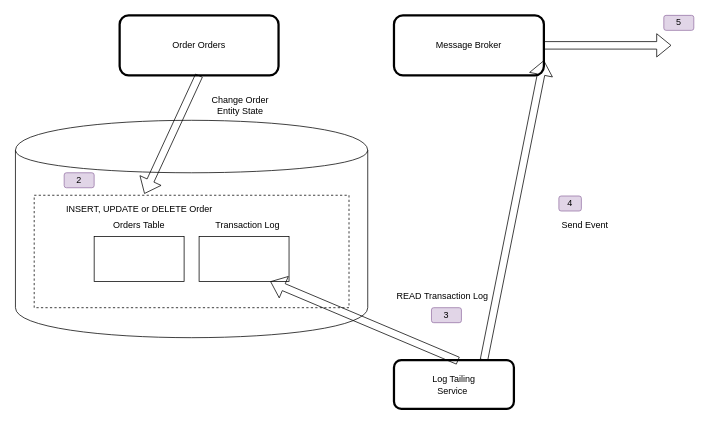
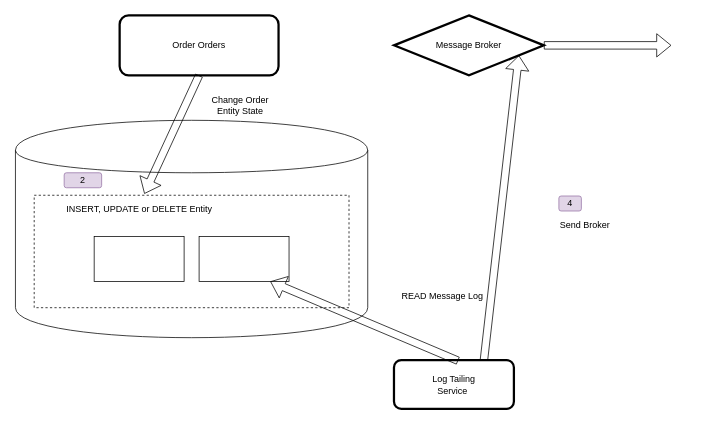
node "5": removed
node "Message Broker": shape rounded rectangle -> diamond
node "2": size 30x15 -> 38x15
node "INSERT, UPDATE or DELETE Order": label "INSERT, UPDATE or DELETE Order" -> "INSERT, UPDATE or DELETE Entity"
node "Orders Table": removed
node "Transaction Log": removed
node "Send Event": label "Send Event" -> "Send Broker"
node "READ Transaction Log": label "READ Transaction Log" -> "READ Message Log"
node "3": removed
